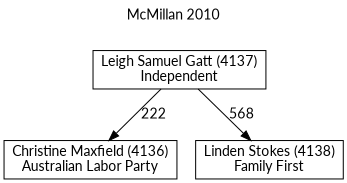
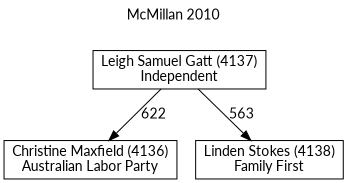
edge "Leigh Samuel Gatt (4137) Independent" -> "Christine Maxfield (4136) Australian Labor Party": label "222" -> "622"
edge "Leigh Samuel Gatt (4137) Independent" -> "Linden Stokes (4138) Family First": label "568" -> "563"
